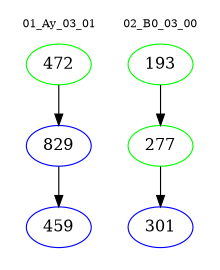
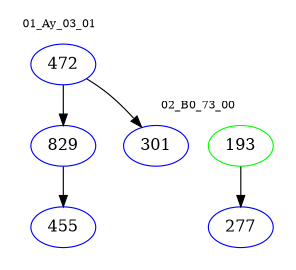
cluster "02_B0_03_00": label "02_B0_03_00" -> "02_B0_73_00"
node "472": color green -> blue
node "277": color green -> blue
edge "277" -> "301": now "472" -> "301"
node "459": label "459" -> "455"
